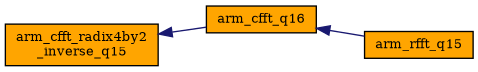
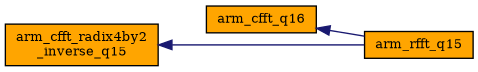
edge "arm_cfft_q16" -> "arm_cfft_radix4by2 _inverse_q15": now "arm_rfft_q15" -> "arm_cfft_radix4by2 _inverse_q15"
